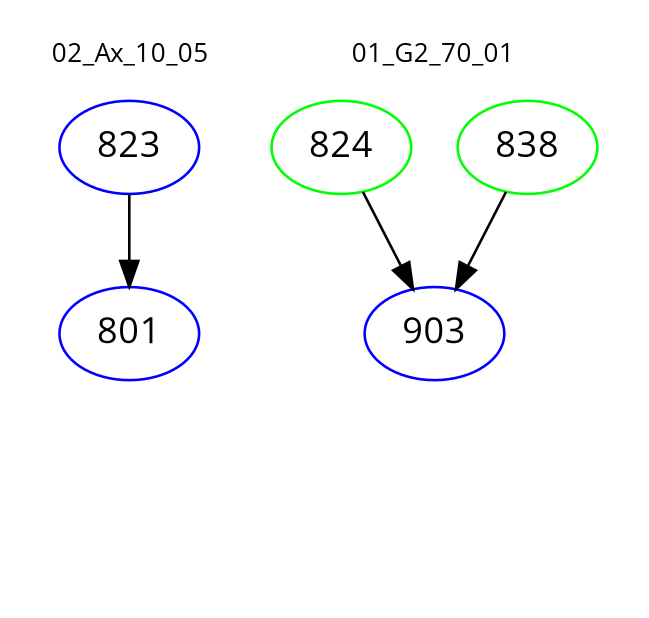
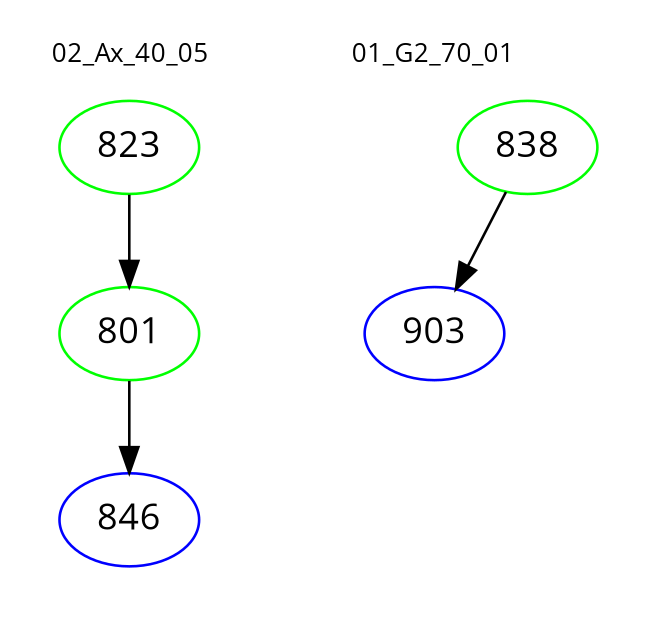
cluster "02_Ax_10_05": label "02_Ax_10_05" -> "02_Ax_40_05"
node "823": color blue -> green
node "824": removed
node "801": color blue -> green
node "846": added
